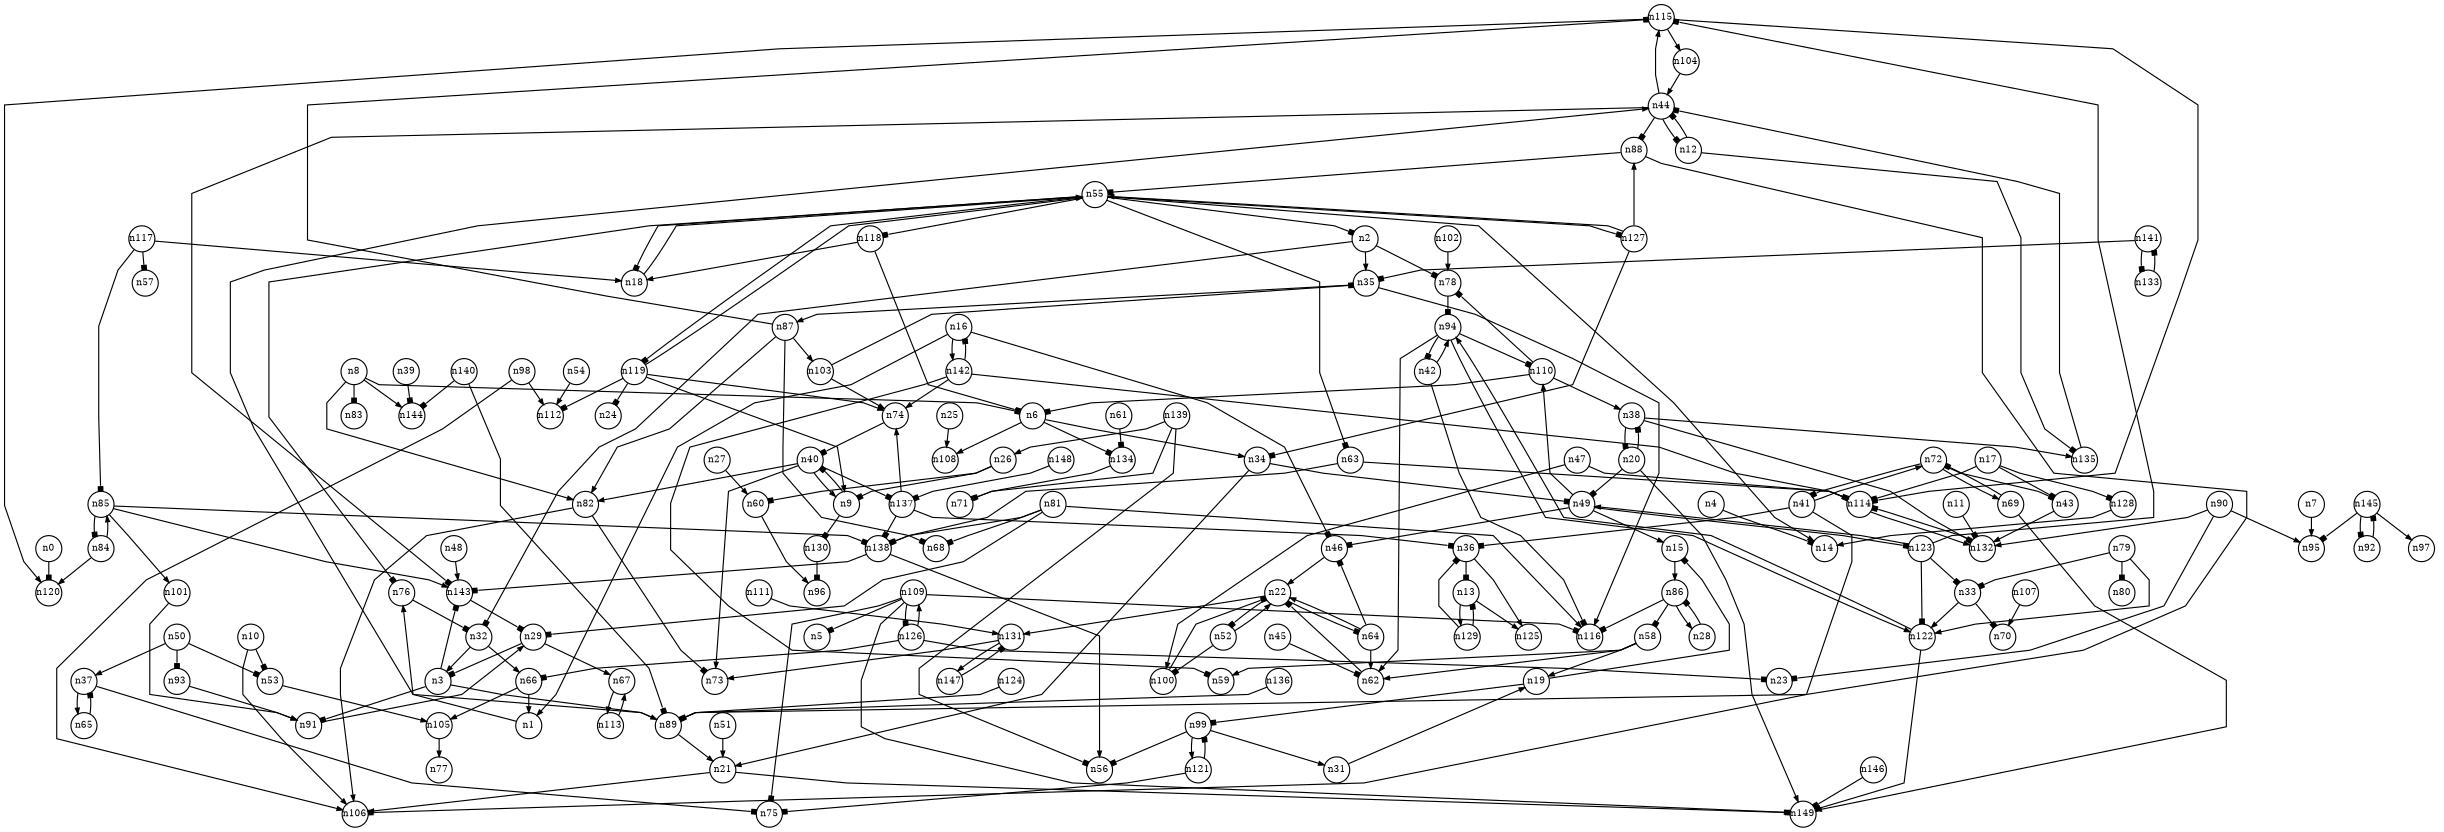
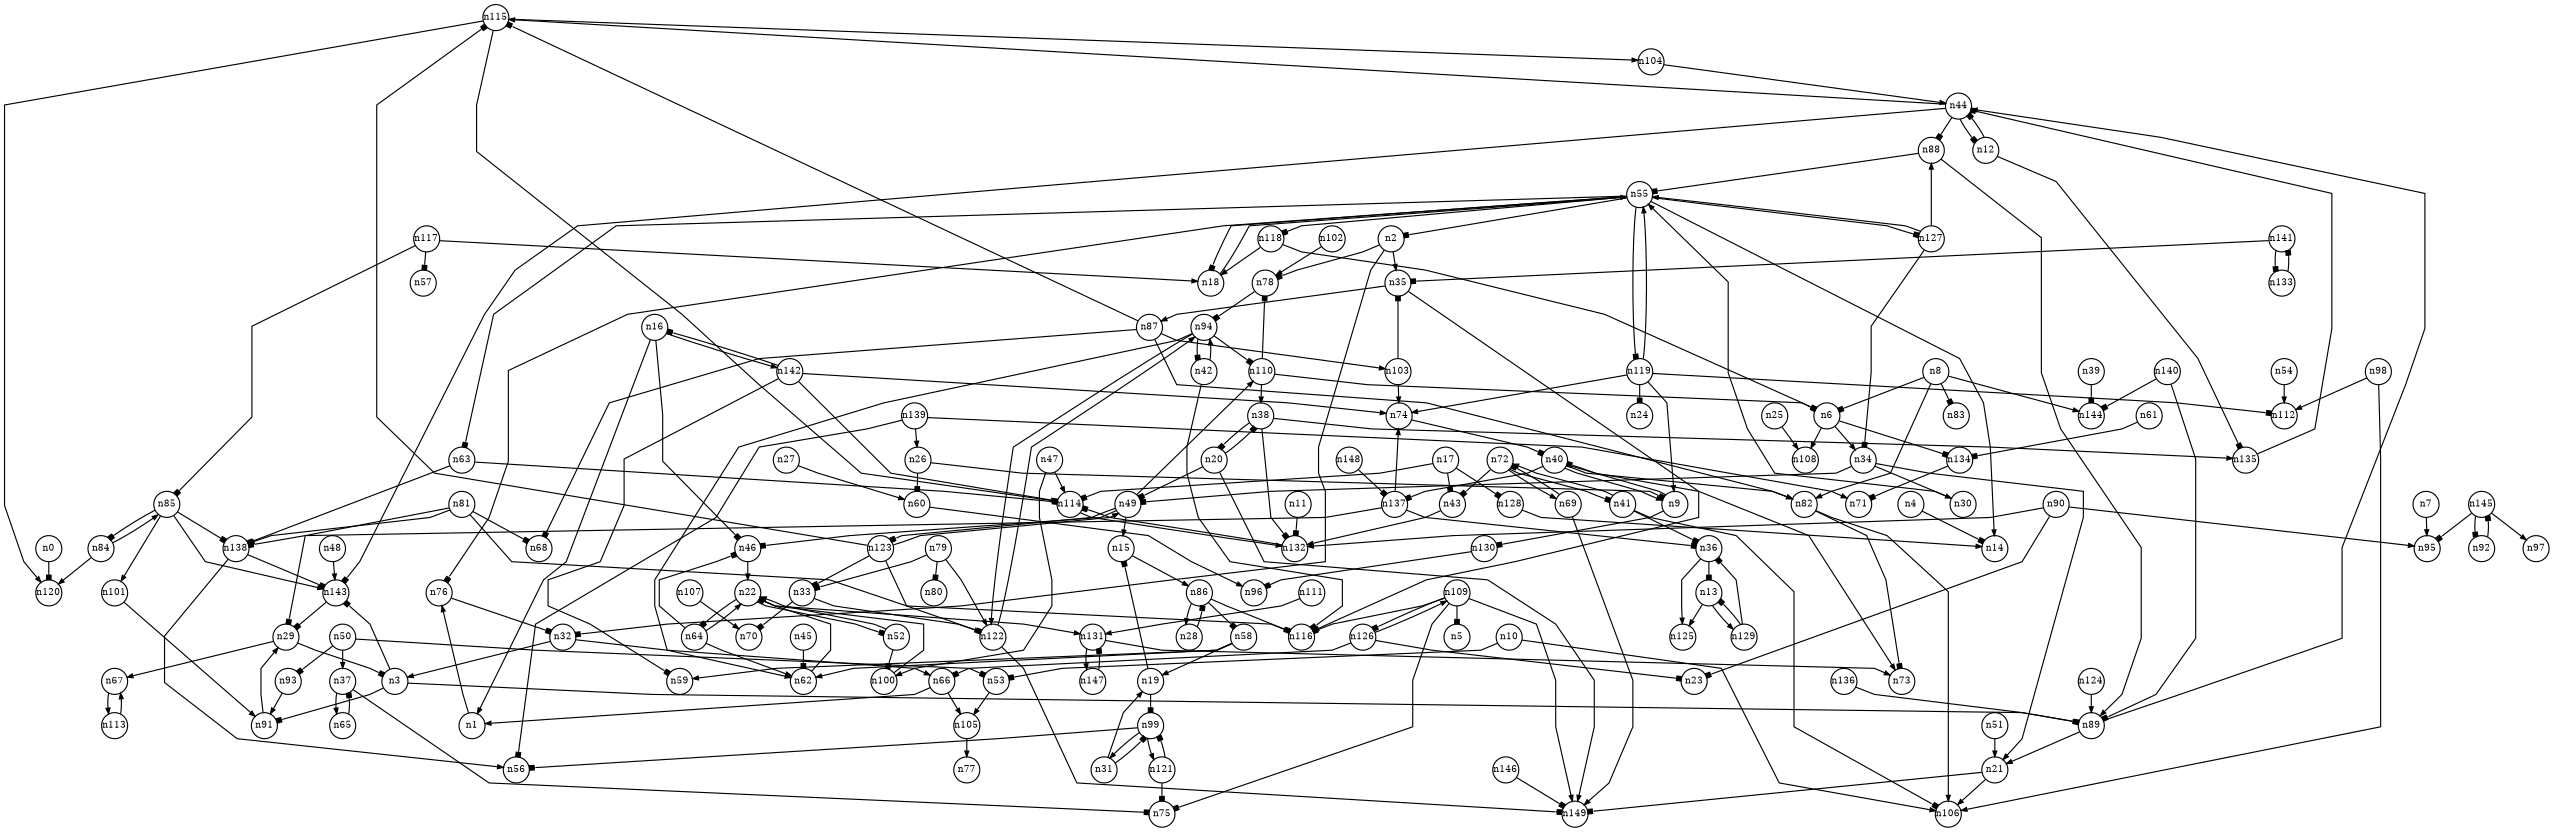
node "n30": added
edge "n31" -> "n99": added
